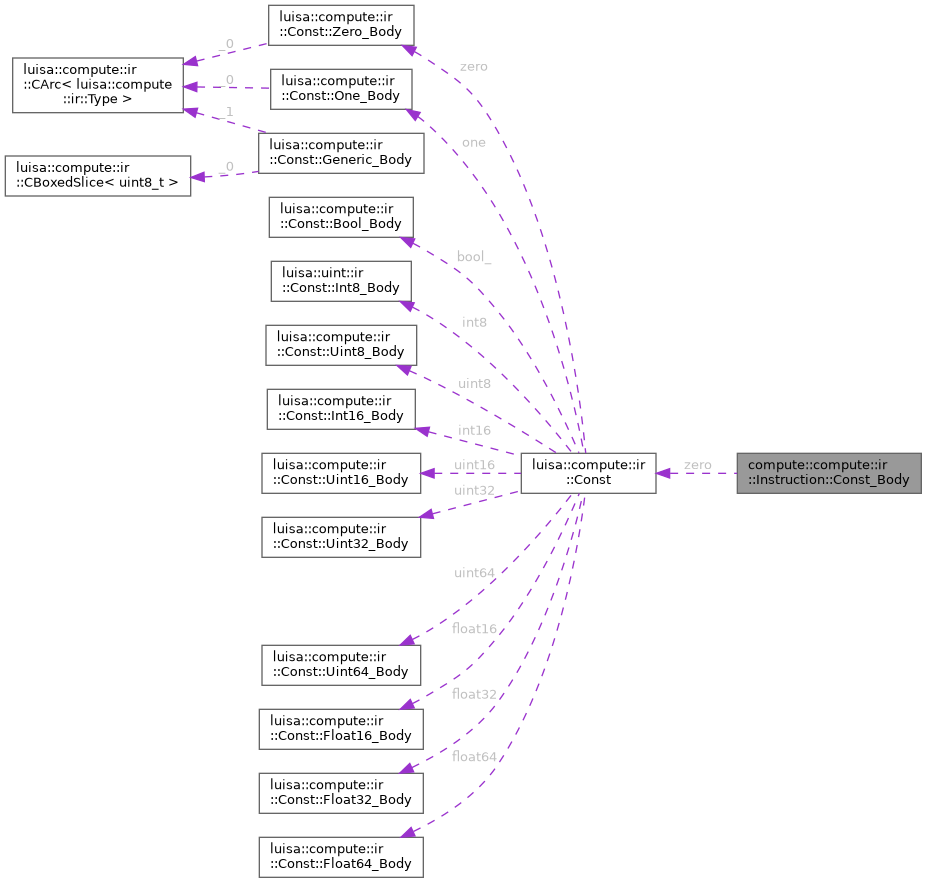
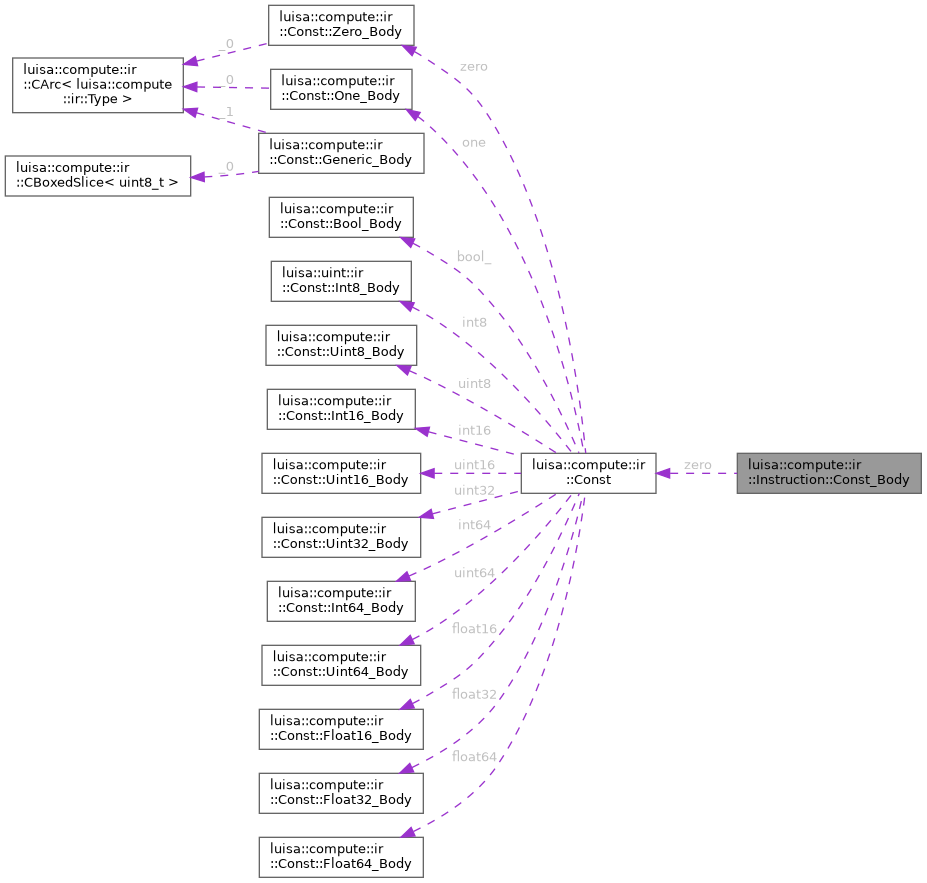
node "compute::compute::ir ::Instruction::Const_Body": label "compute::compute::ir ::Instruction::Const_Body" -> "luisa::compute::ir ::Instruction::Const_Body"
node "luisa::compute::ir ::Const::Int64_Body": added
